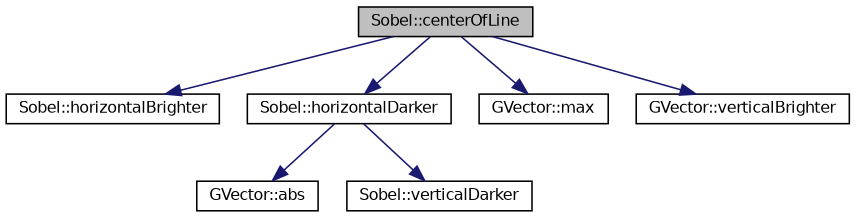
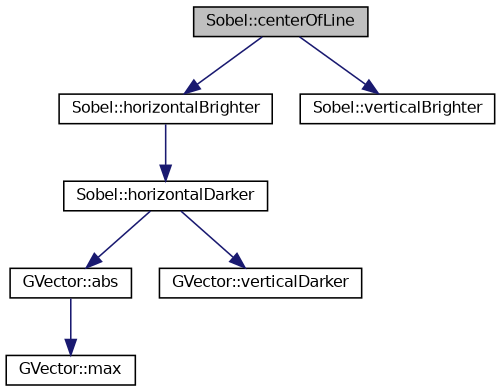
edge "Sobel::centerOfLine" -> "Sobel::horizontalDarker": now "Sobel::horizontalBrighter" -> "Sobel::horizontalDarker"
edge "Sobel::centerOfLine" -> "GVector::max": now "GVector::abs" -> "GVector::max"
node "GVector::verticalBrighter": label "GVector::verticalBrighter" -> "Sobel::verticalBrighter"
node "Sobel::verticalDarker": label "Sobel::verticalDarker" -> "GVector::verticalDarker"
